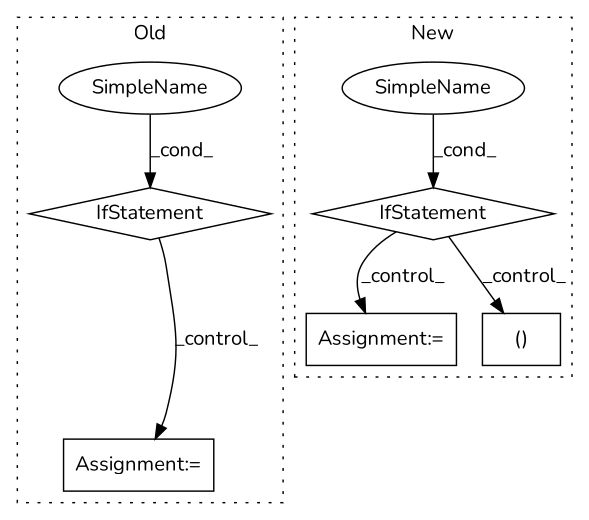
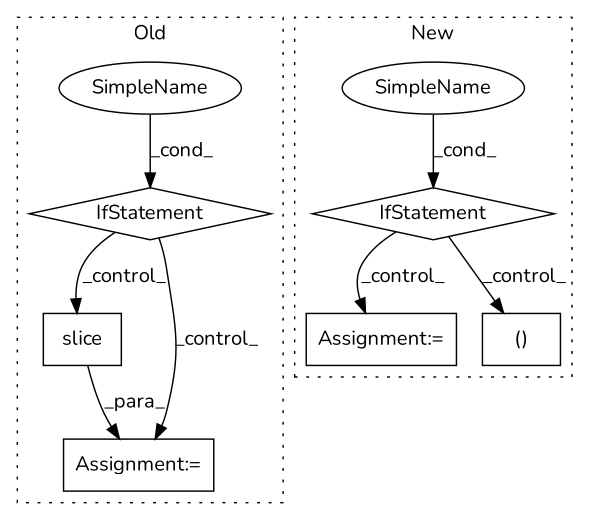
node "slice": added
